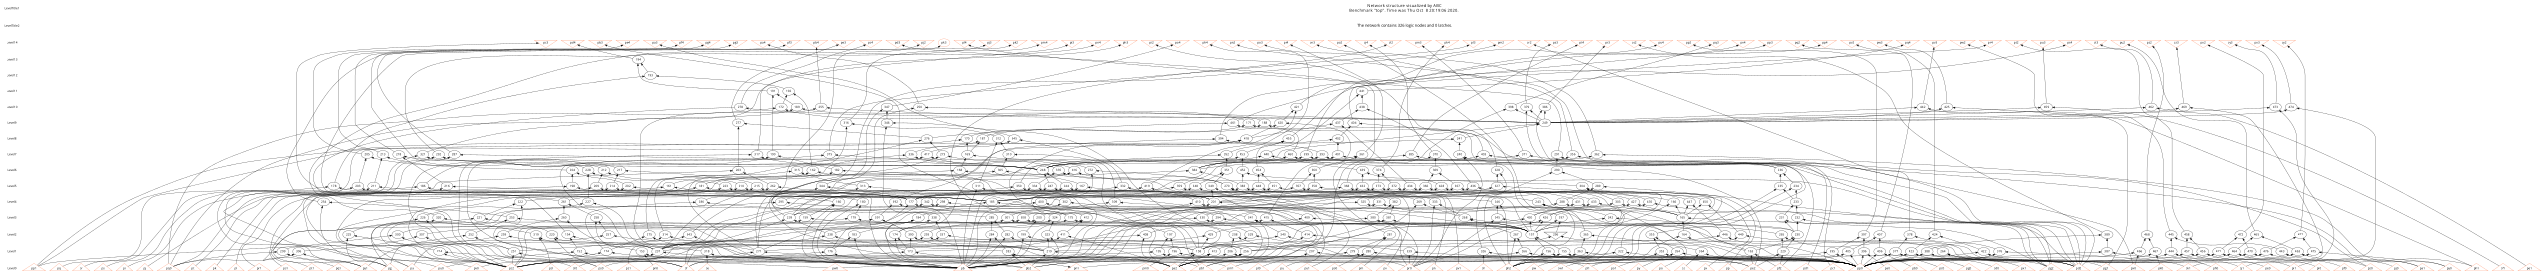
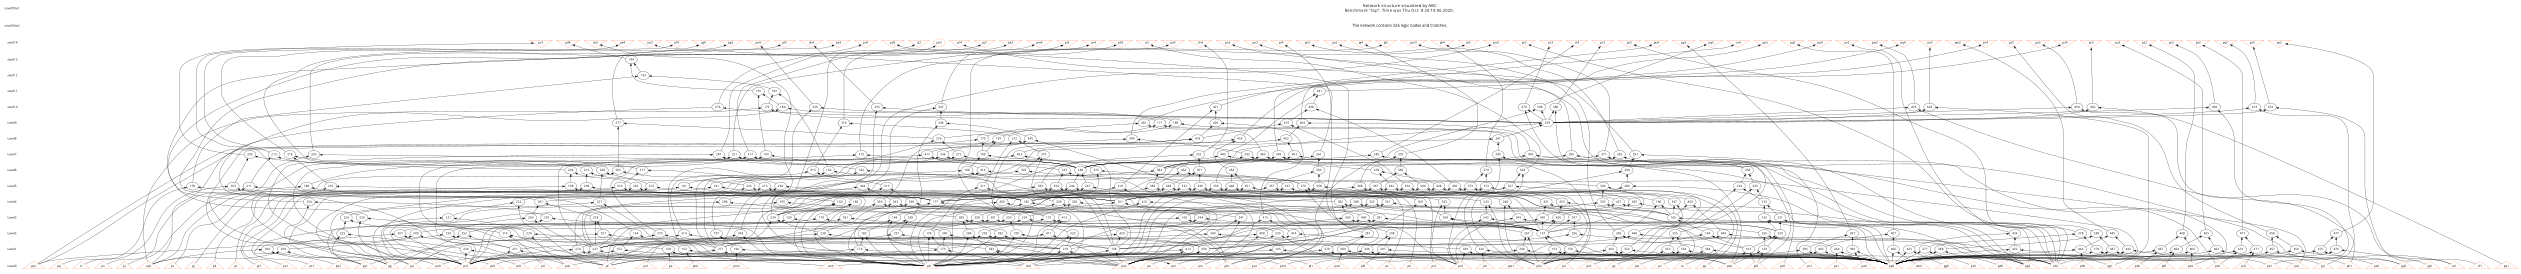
node "296": shape invtriangle -> ellipse
edge "195" -> "197": removed
edge "pp0" -> "443": added
